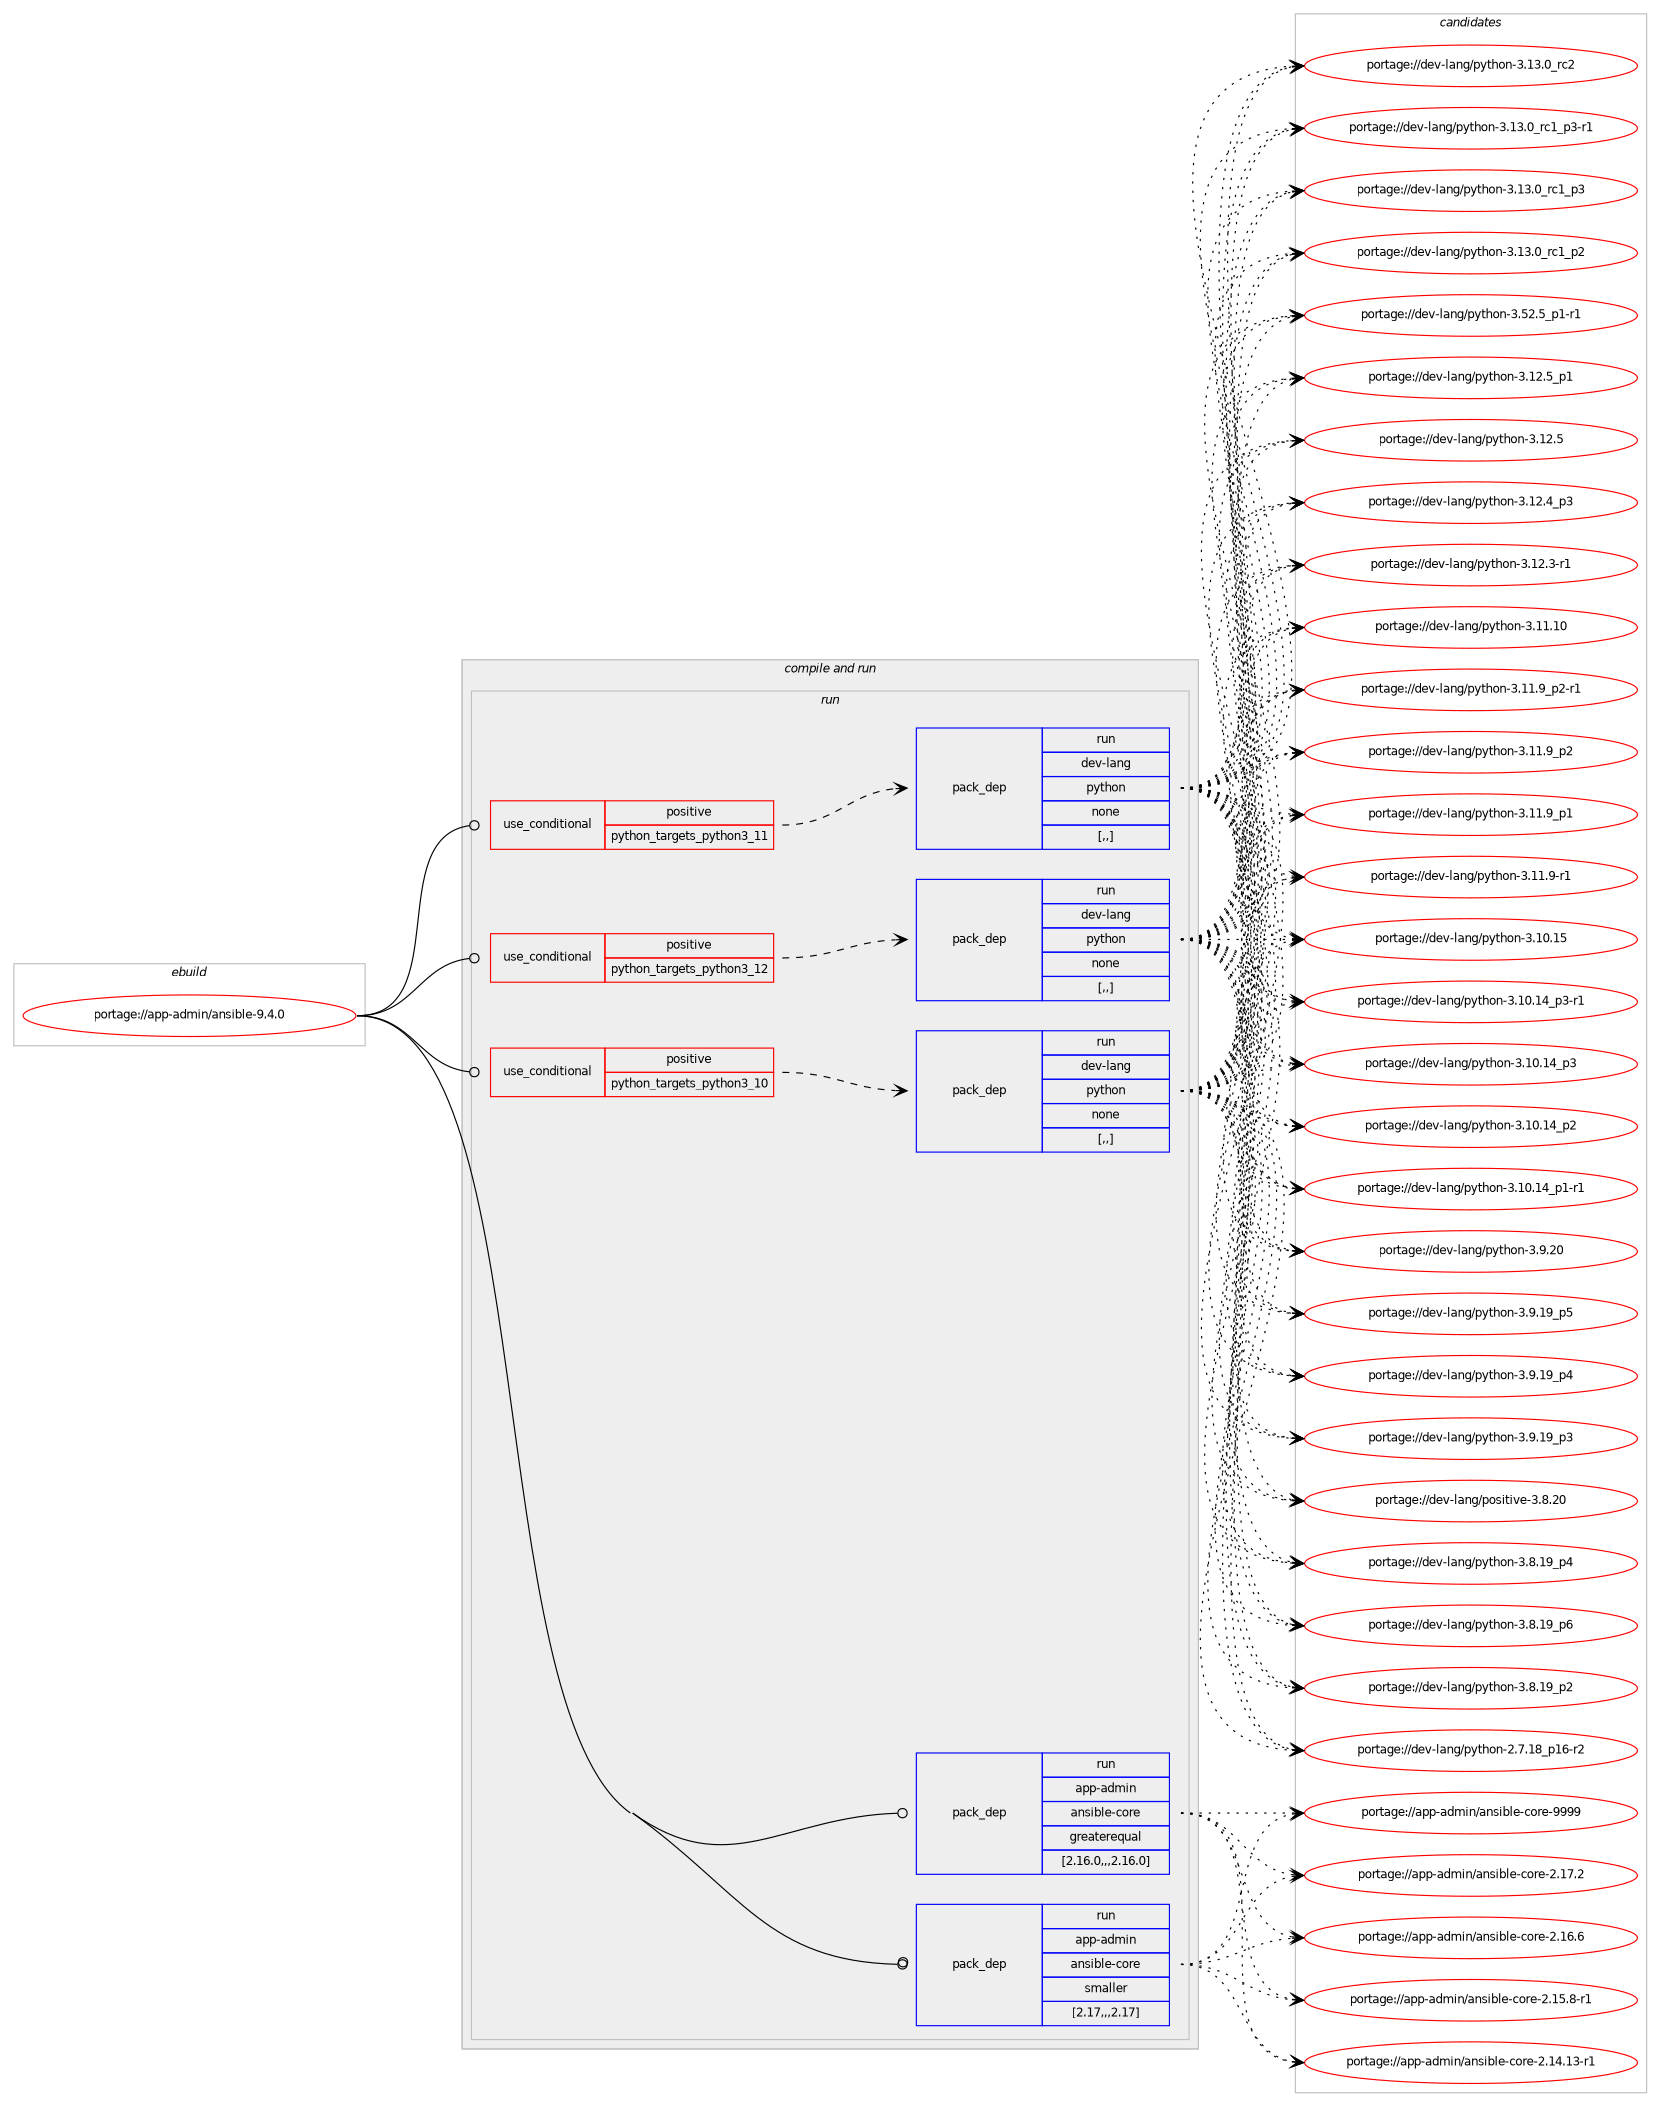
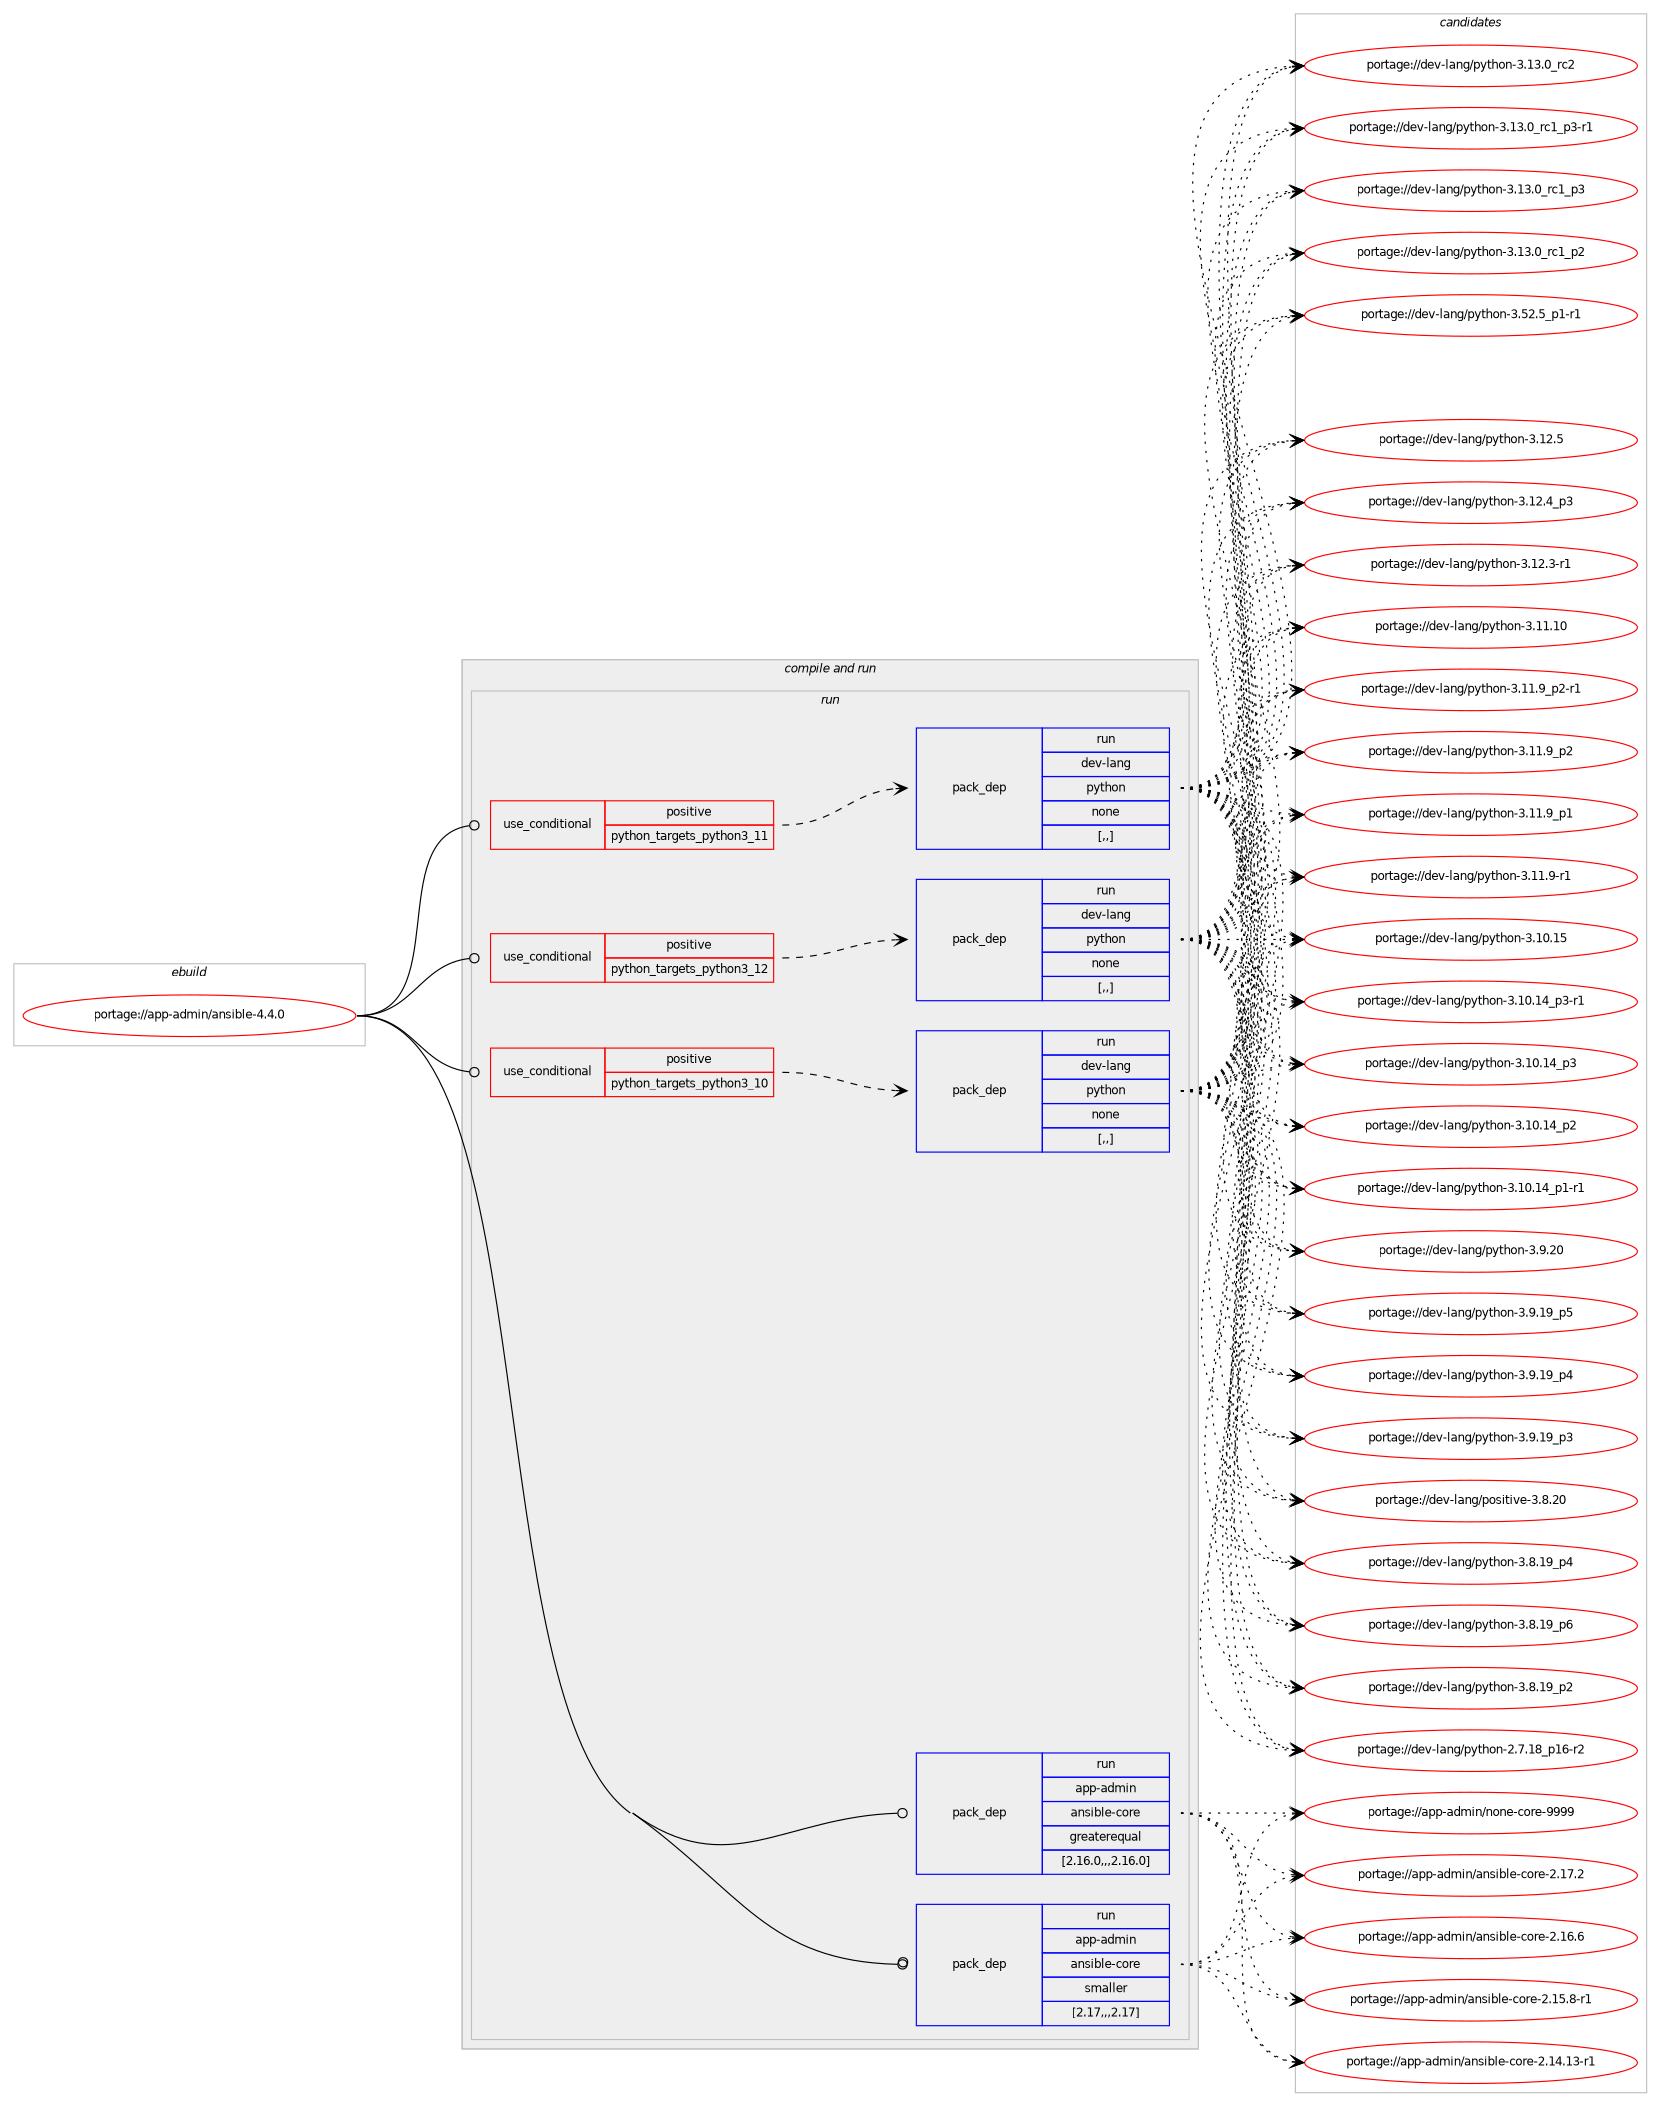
node "portage://dev-lang/python-3.12.5_p1": removed
node "portage://app-admin/ansible-9.4.0": label "portage://app-admin/ansible-9.4.0" -> "portage://app-admin/ansible-4.4.0"
node "portage://app-admin/ansible-core-9999": label "portage://app-admin/ansible-core-9999" -> "portage://app-admin/none-core-9999"
